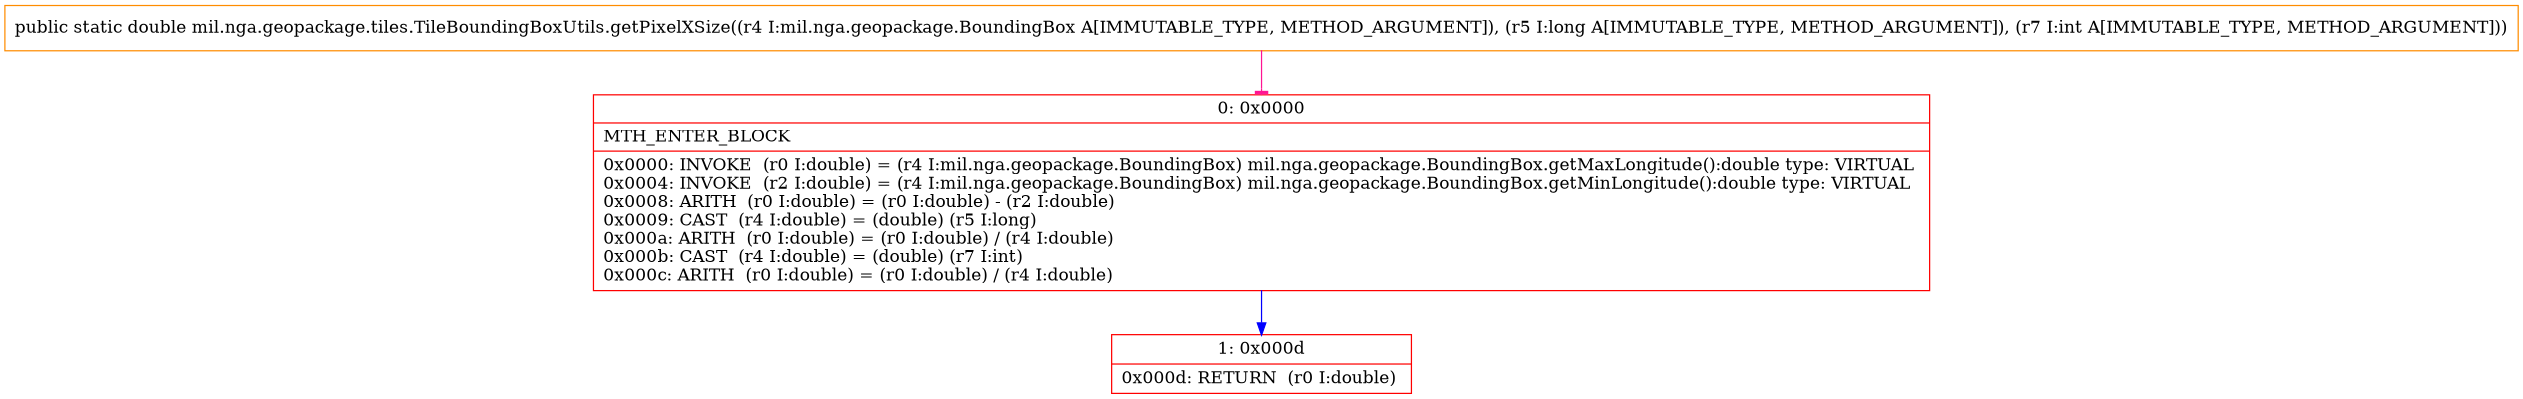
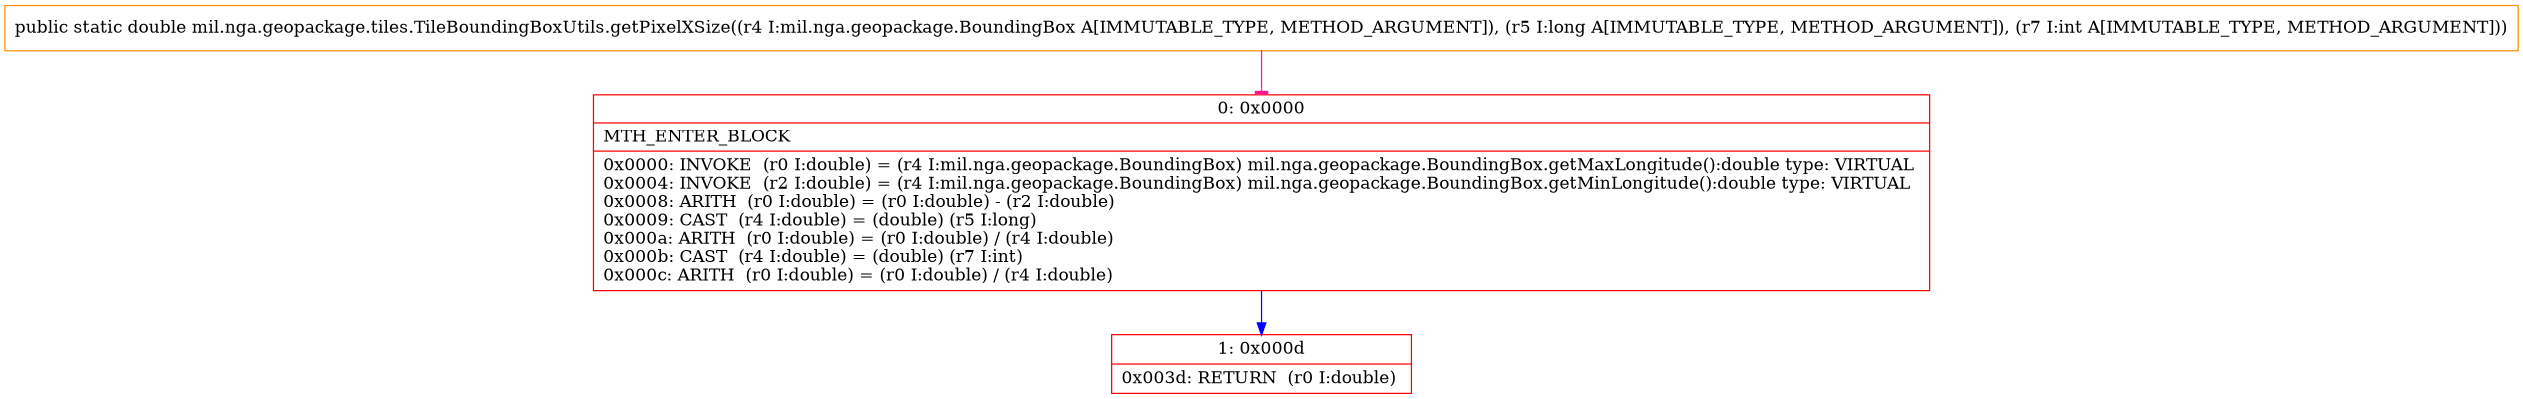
node "1: 0x000d": text "0x000d: RETURN  (r0 I:double)" -> "0x003d: RETURN  (r0 I:double)"
